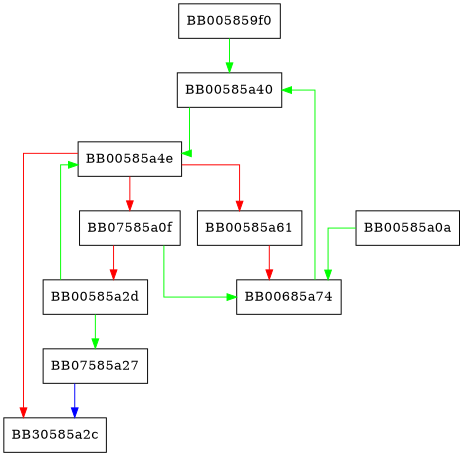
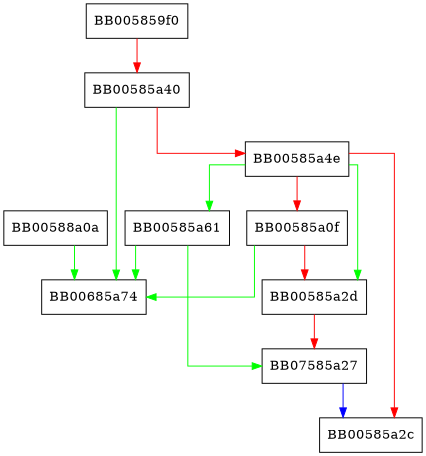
edge "BB005859f0" -> "BB00585a40": color green -> red
edge "BB00585a40" -> "BB00585a4e": color green -> red
edge "BB00585a4e" -> "BB00585a61": color red -> green
edge "BB00685a74" -> "BB00585a40": reversed
edge "BB00585a2d" -> "BB00585a4e": reversed
node "BB07585a0f": label "BB07585a0f" -> "BB00585a0f"
node "BB00585a0a": label "BB00585a0a" -> "BB00588a0a"
edge "BB00585a61" -> "BB00685a74": color red -> green
edge "BB00585a2d" -> "BB07585a27": color green -> red
edge "BB00585a61" -> "BB07585a27": added
node "BB30585a2c": label "BB30585a2c" -> "BB00585a2c"
